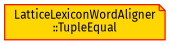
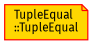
node "LatticeLexiconWordAligner ::TupleEqual": label "LatticeLexiconWordAligner ::TupleEqual" -> "TupleEqual ::TupleEqual"
